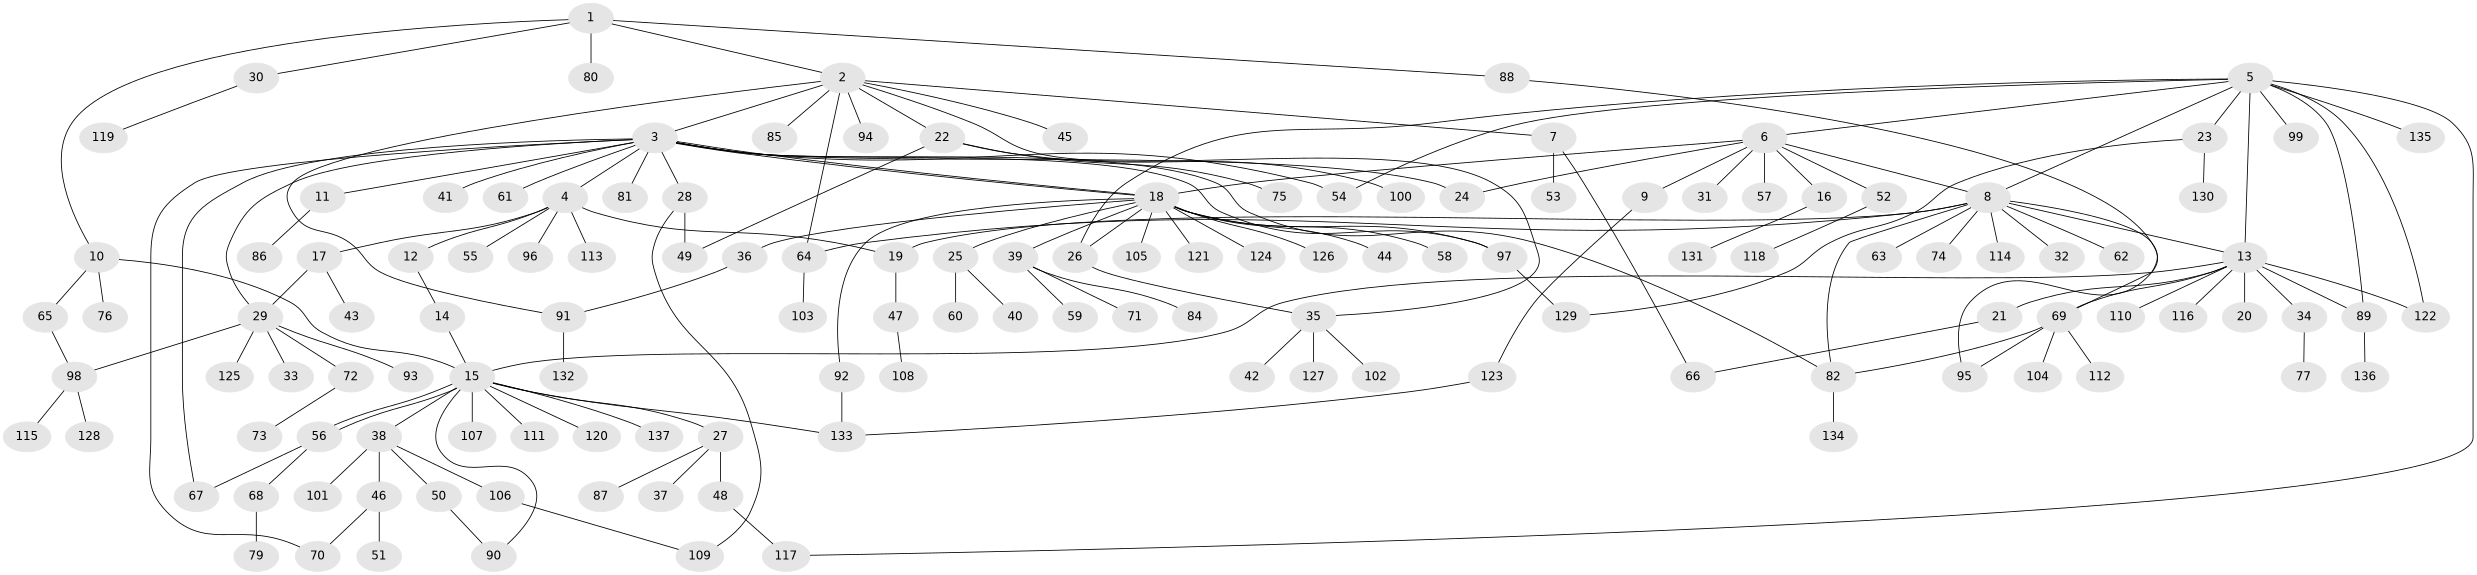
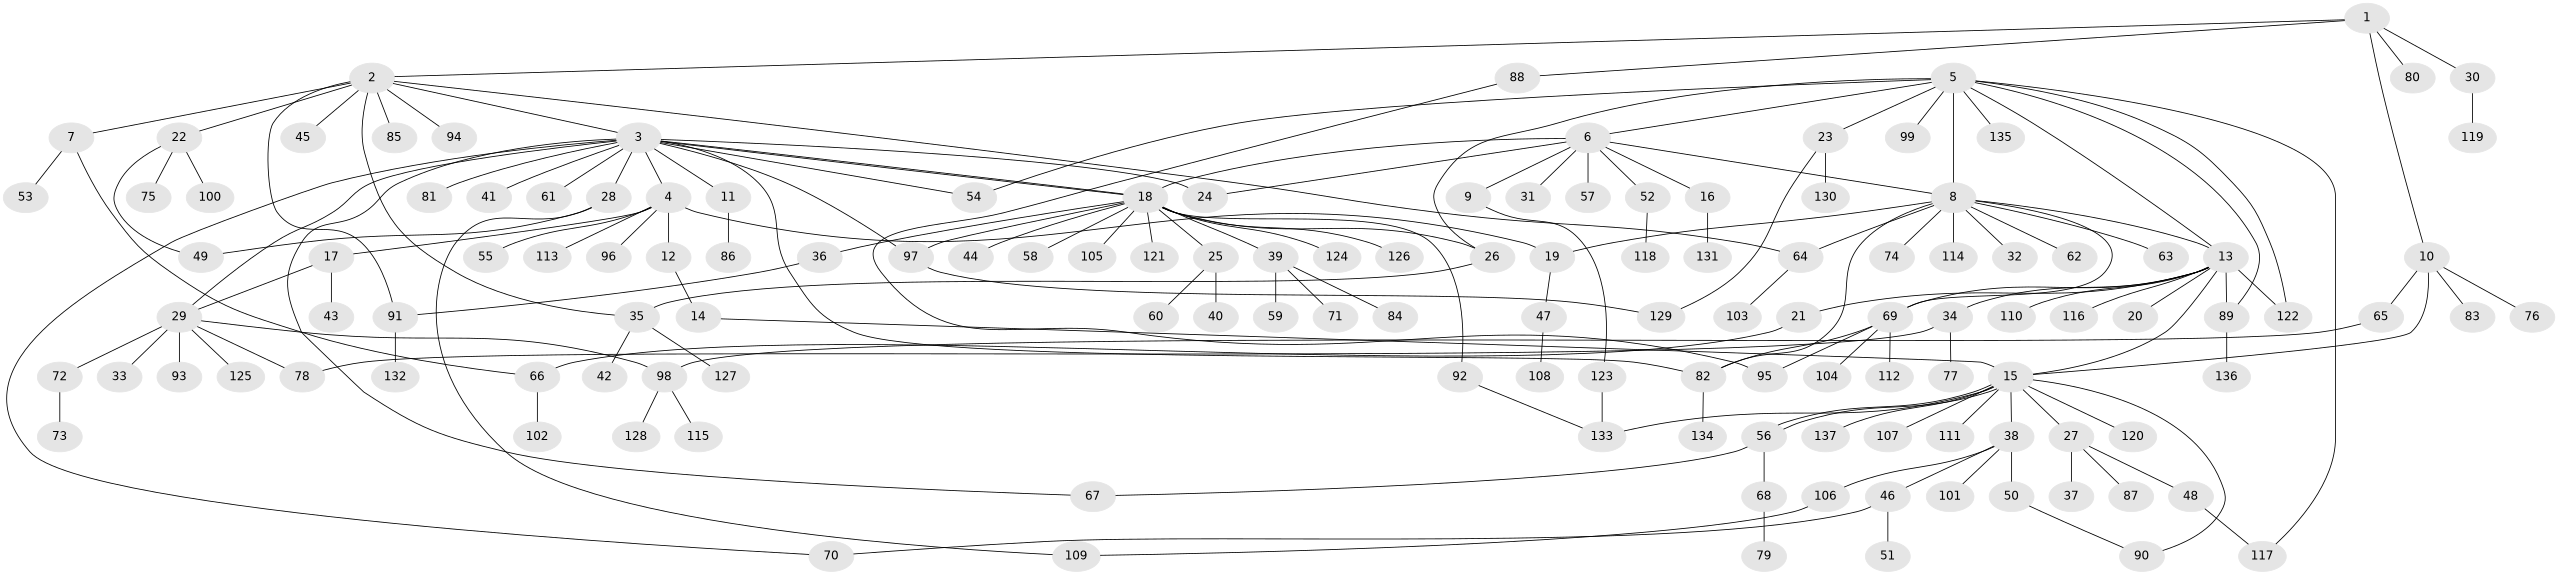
node "83": added
edge "35" -- "102": now "66" -- "102"
node "78": added
